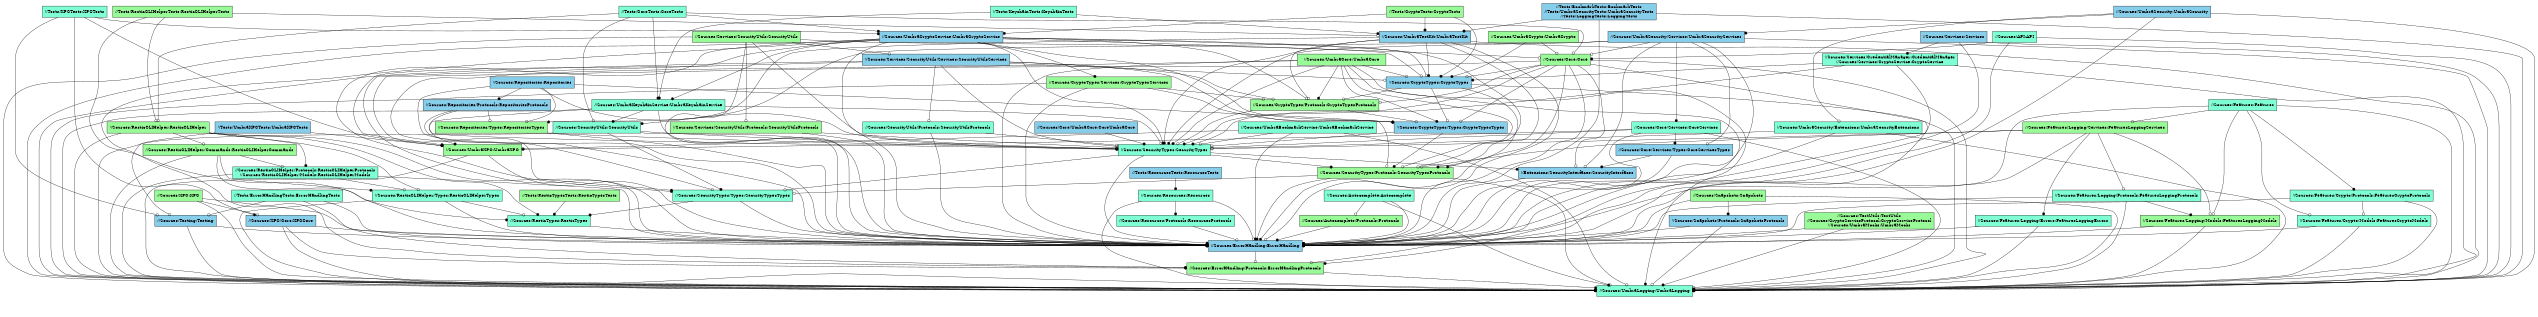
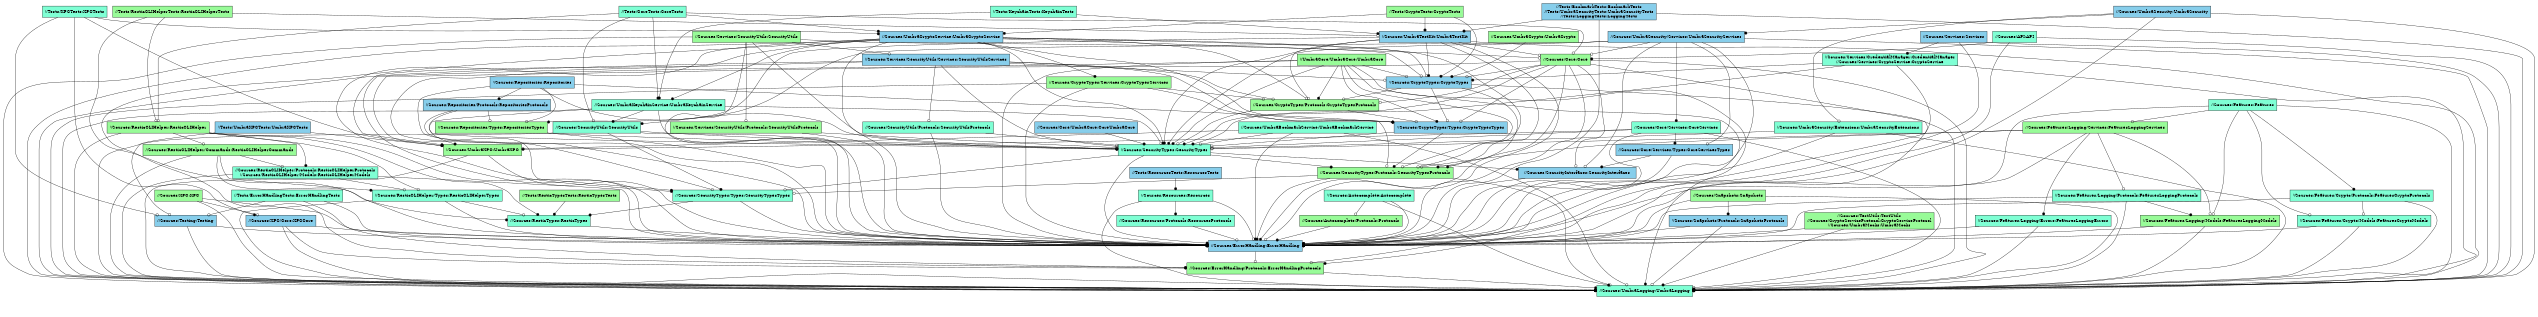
edge "//Sources/UmbraCrypto:UmbraCrypto" -> "//Sources/Core:Core": now "//Sources/UmbraTestKit:UmbraTestKit" -> "//Sources/Core:Core"
node "//Sources/UmbraCore:UmbraCore": label "//Sources/UmbraCore:UmbraCore" -> "//UmbraCore/UmbraCore:UmbraCore"
node "//Extensions/SecurityInterfaces:SecurityInterfaces": label "//Extensions/SecurityInterfaces:SecurityInterfaces" -> "//Sources/SecurityInterfaces:SecurityInterfaces"
